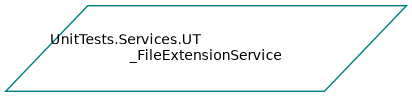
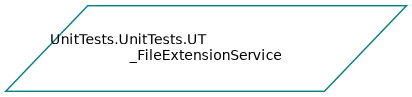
node "UnitTests.Services.UT _FileExtensionService": label "UnitTests.Services.UT _FileExtensionService" -> "UnitTests.UnitTests.UT _FileExtensionService"
